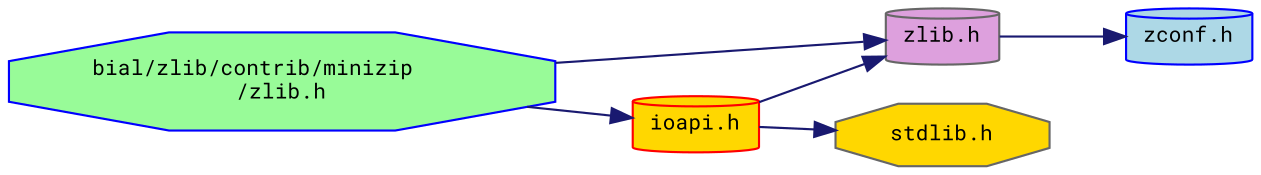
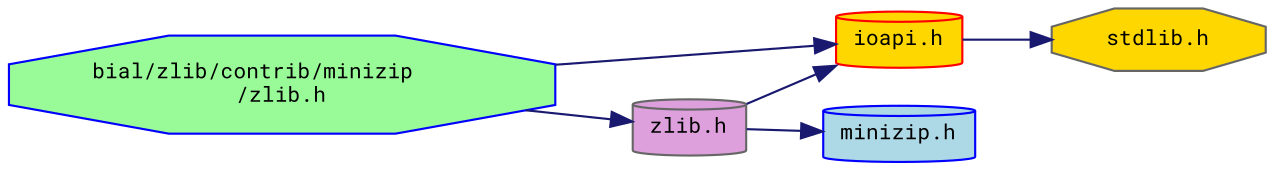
node "zconf.h": label "zconf.h" -> "minizip.h"
edge "ioapi.h" -> "zlib.h": reversed
